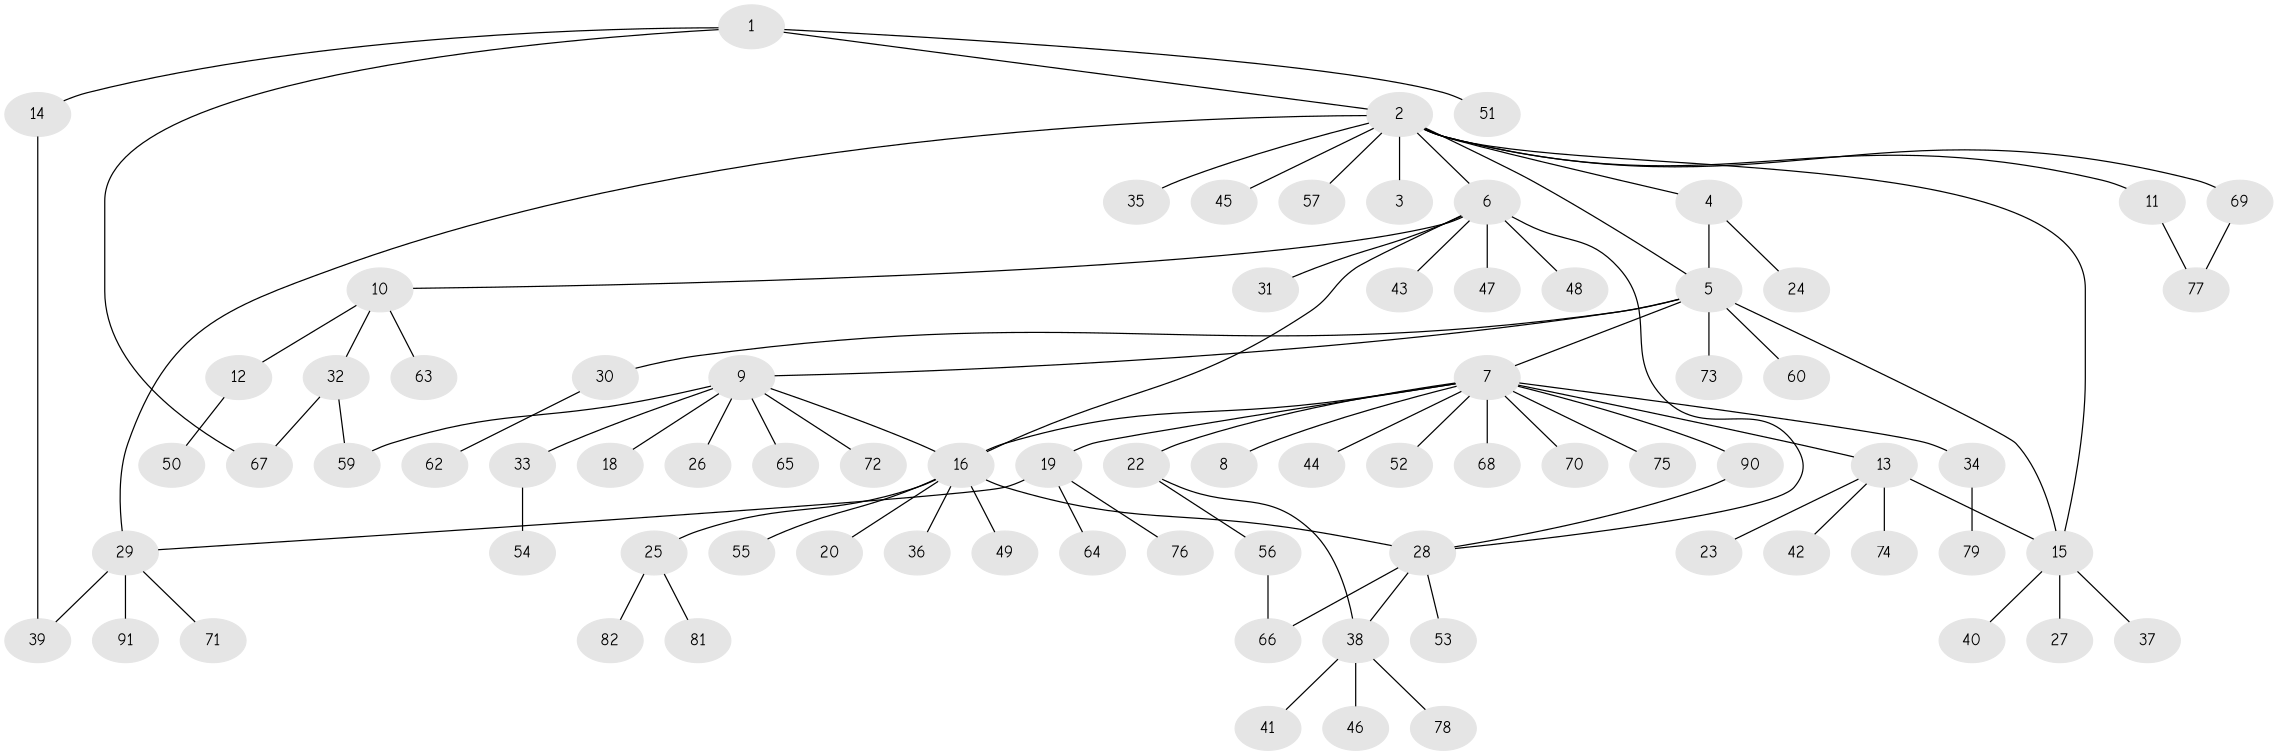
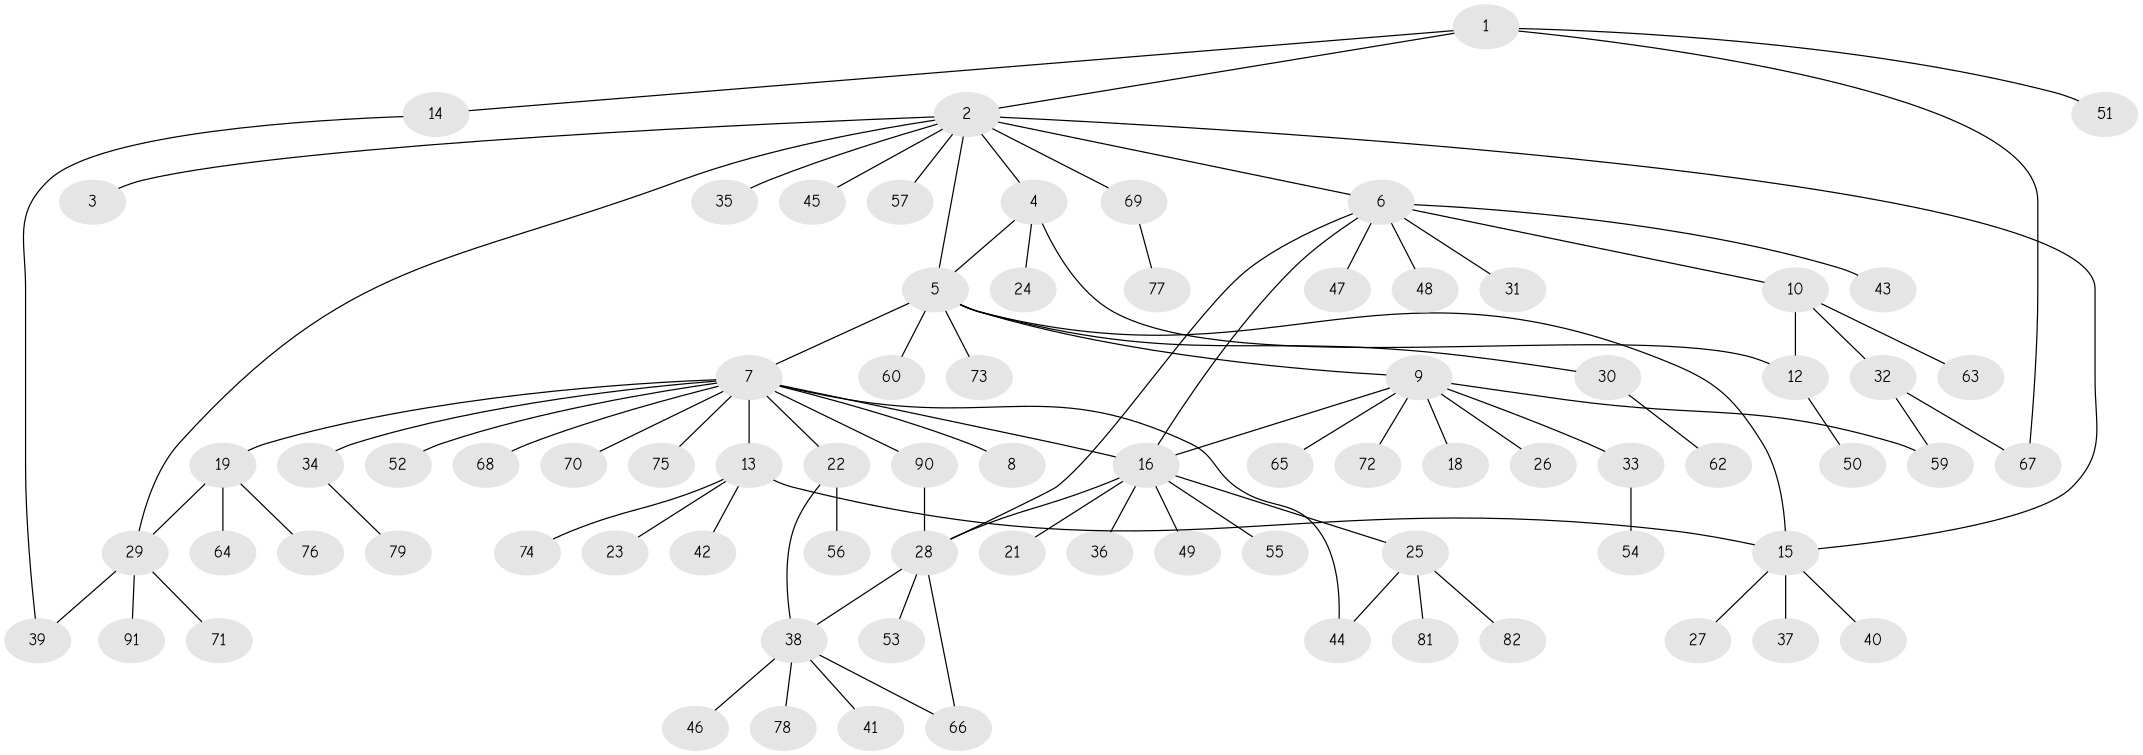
node "11": removed
edge "4" -- "12": added
node "20": label "20" -> "21"
edge "56" -- "66": now "38" -- "66"
edge "25" -- "44": added
